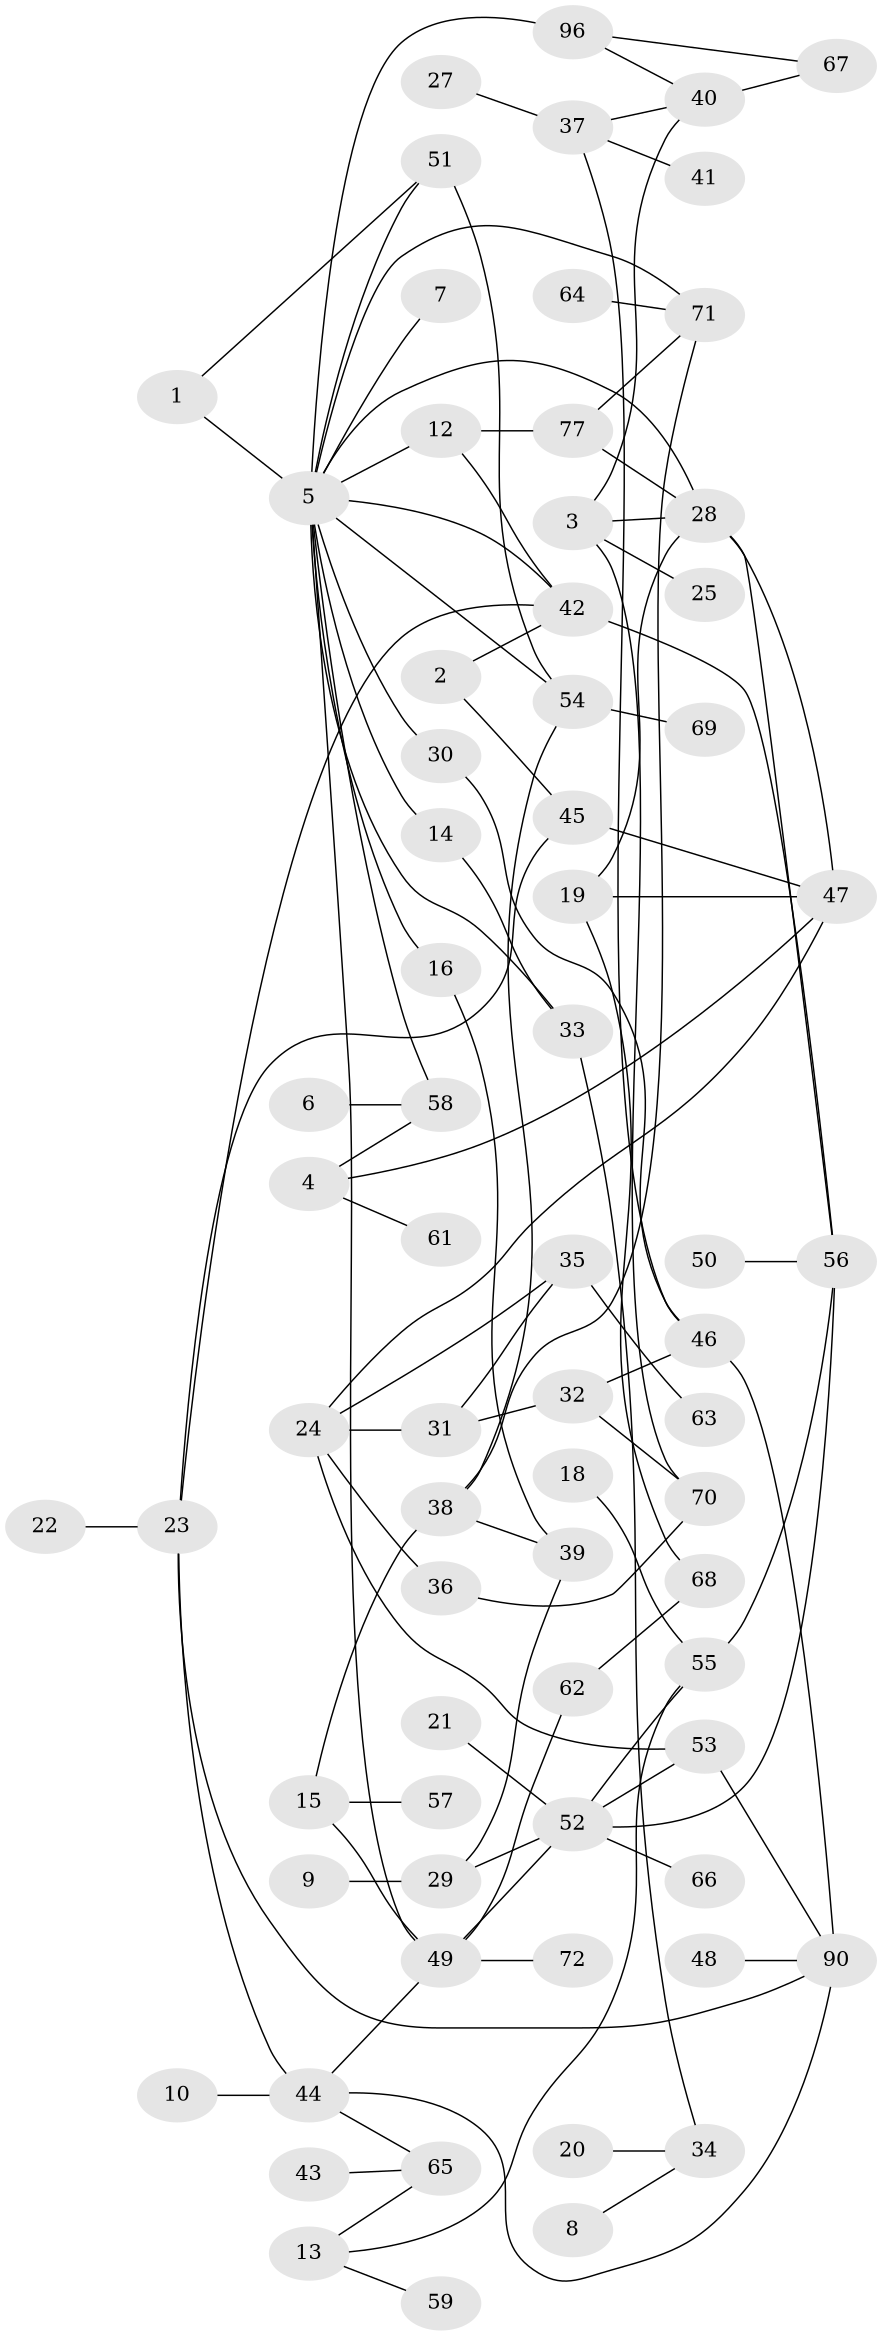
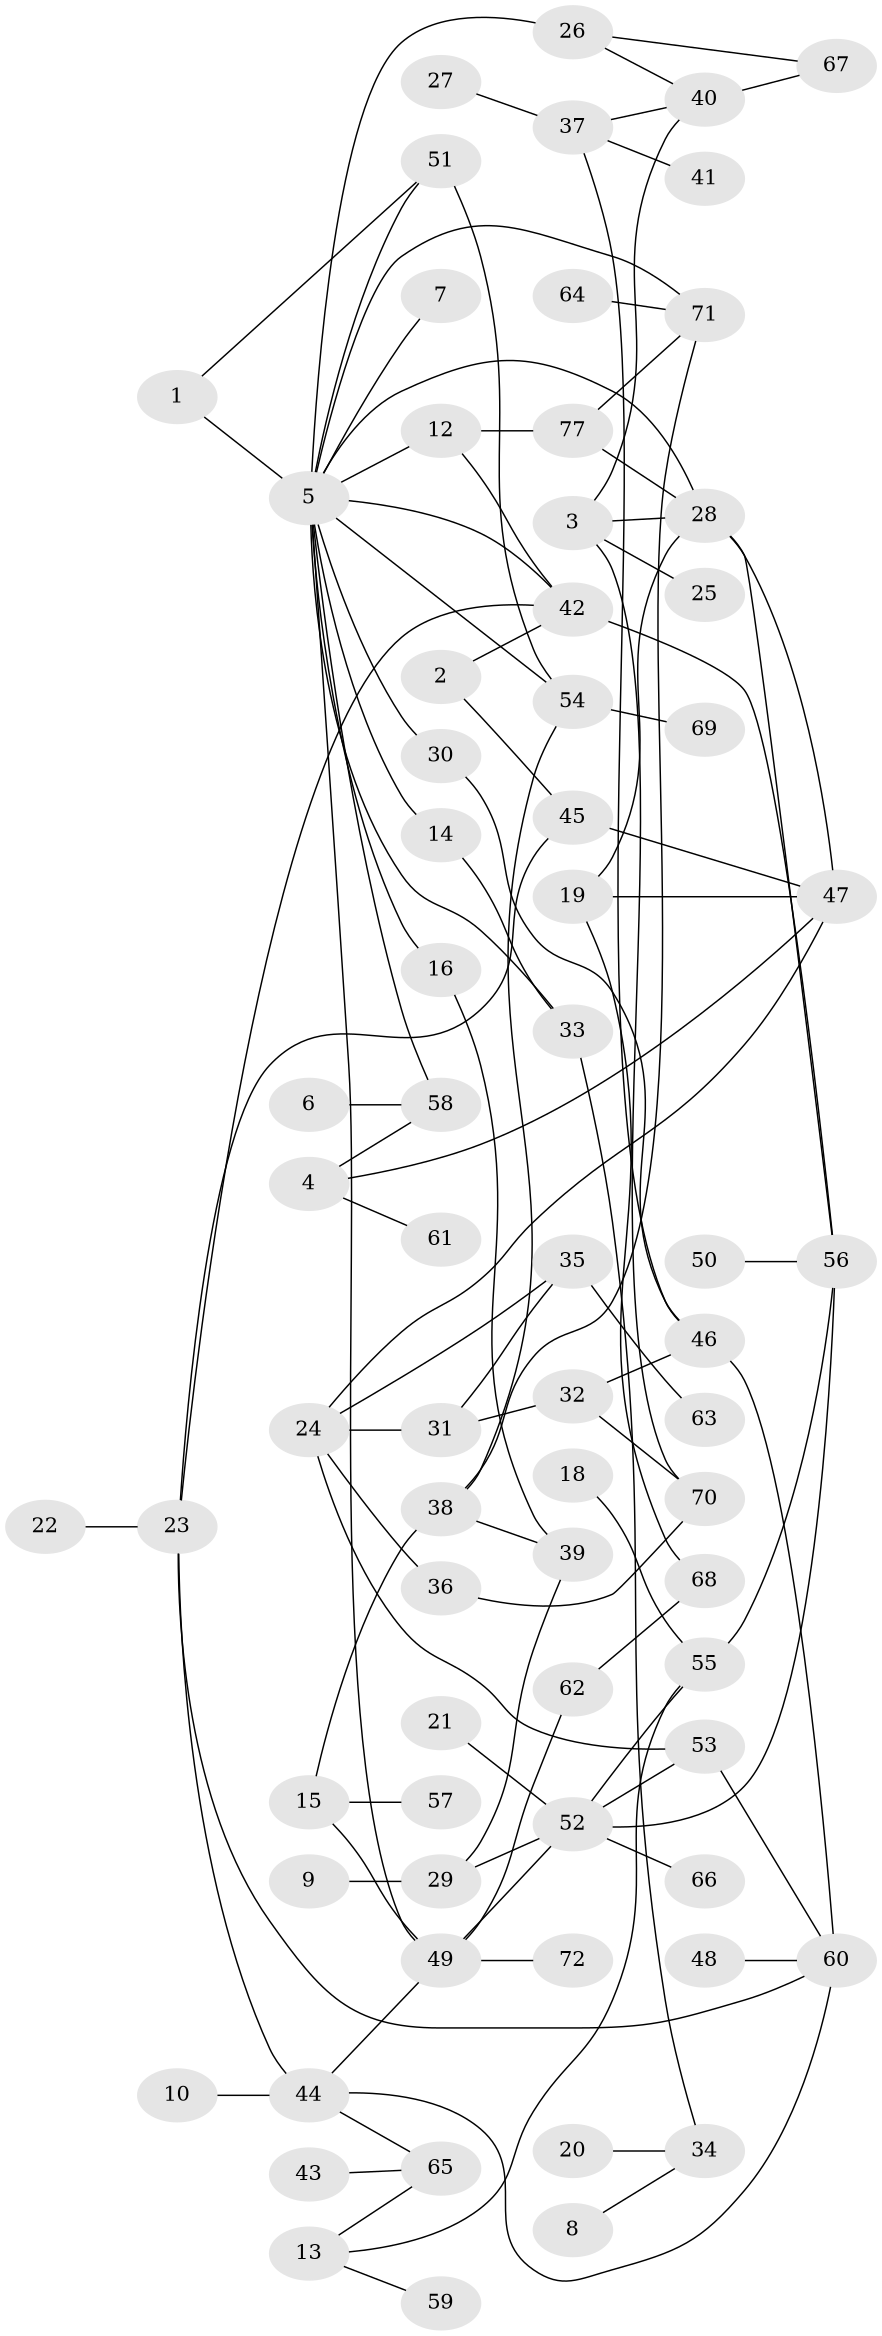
node "96": label "96" -> "26"
node "90": label "90" -> "60"
